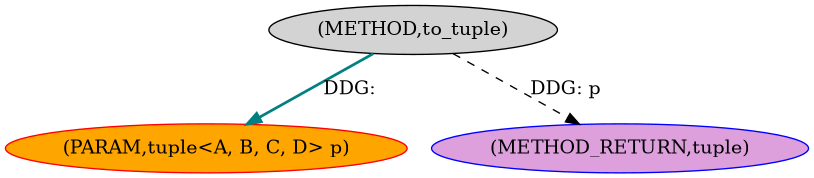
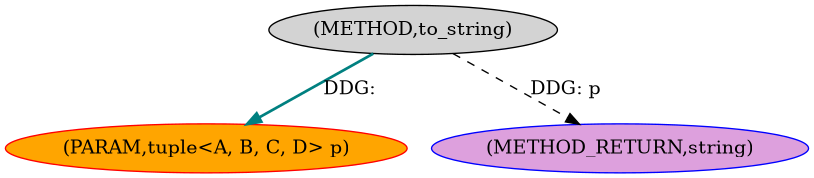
node "(METHOD,to_tuple)": label "(METHOD,to_tuple)" -> "(METHOD,to_string)"
node "(METHOD_RETURN,tuple)": label "(METHOD_RETURN,tuple)" -> "(METHOD_RETURN,string)"
